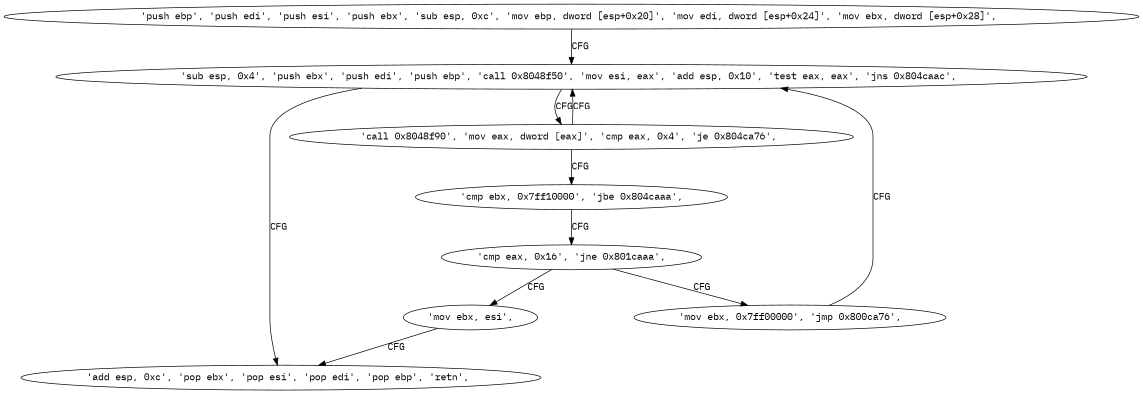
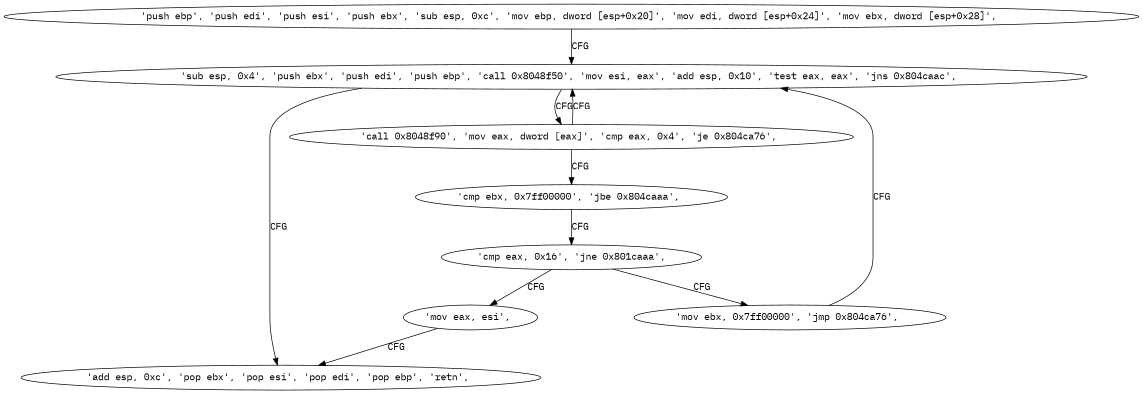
node "'cmp ebx, 0x7ff10000', 'jbe 0x804caaa',": label "'cmp ebx, 0x7ff10000', 'jbe 0x804caaa'," -> "'cmp ebx, 0x7ff00000', 'jbe 0x804caaa',"
node "'mov ebx, esi',": label "'mov ebx, esi'," -> "'mov eax, esi',"
node "'mov ebx, 0x7ff00000', 'jmp 0x800ca76',": label "'mov ebx, 0x7ff00000', 'jmp 0x800ca76'," -> "'mov ebx, 0x7ff00000', 'jmp 0x804ca76',"
